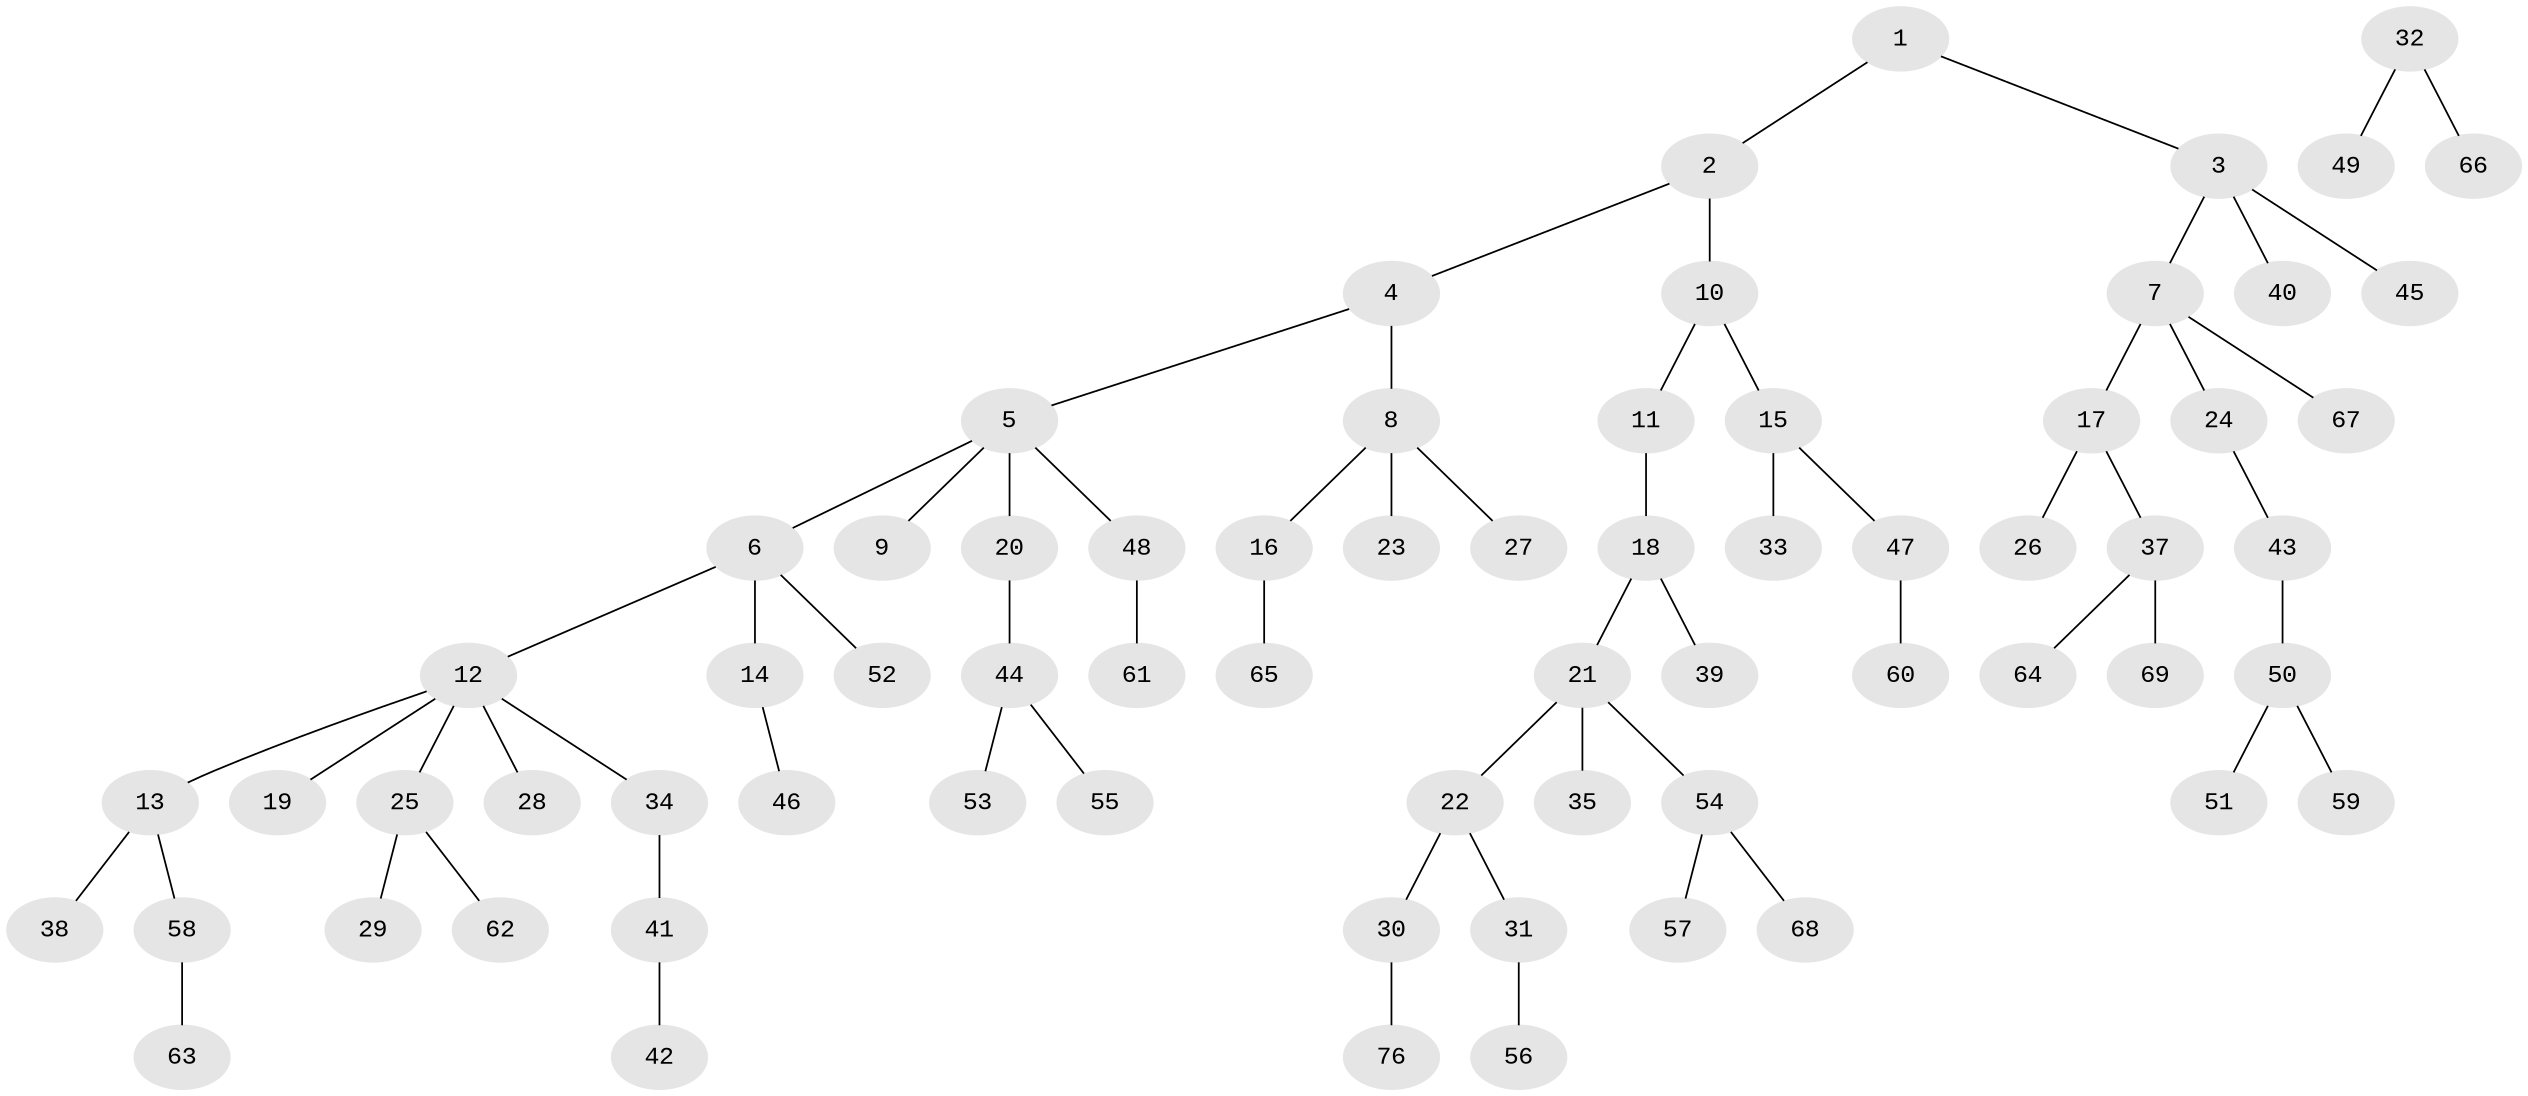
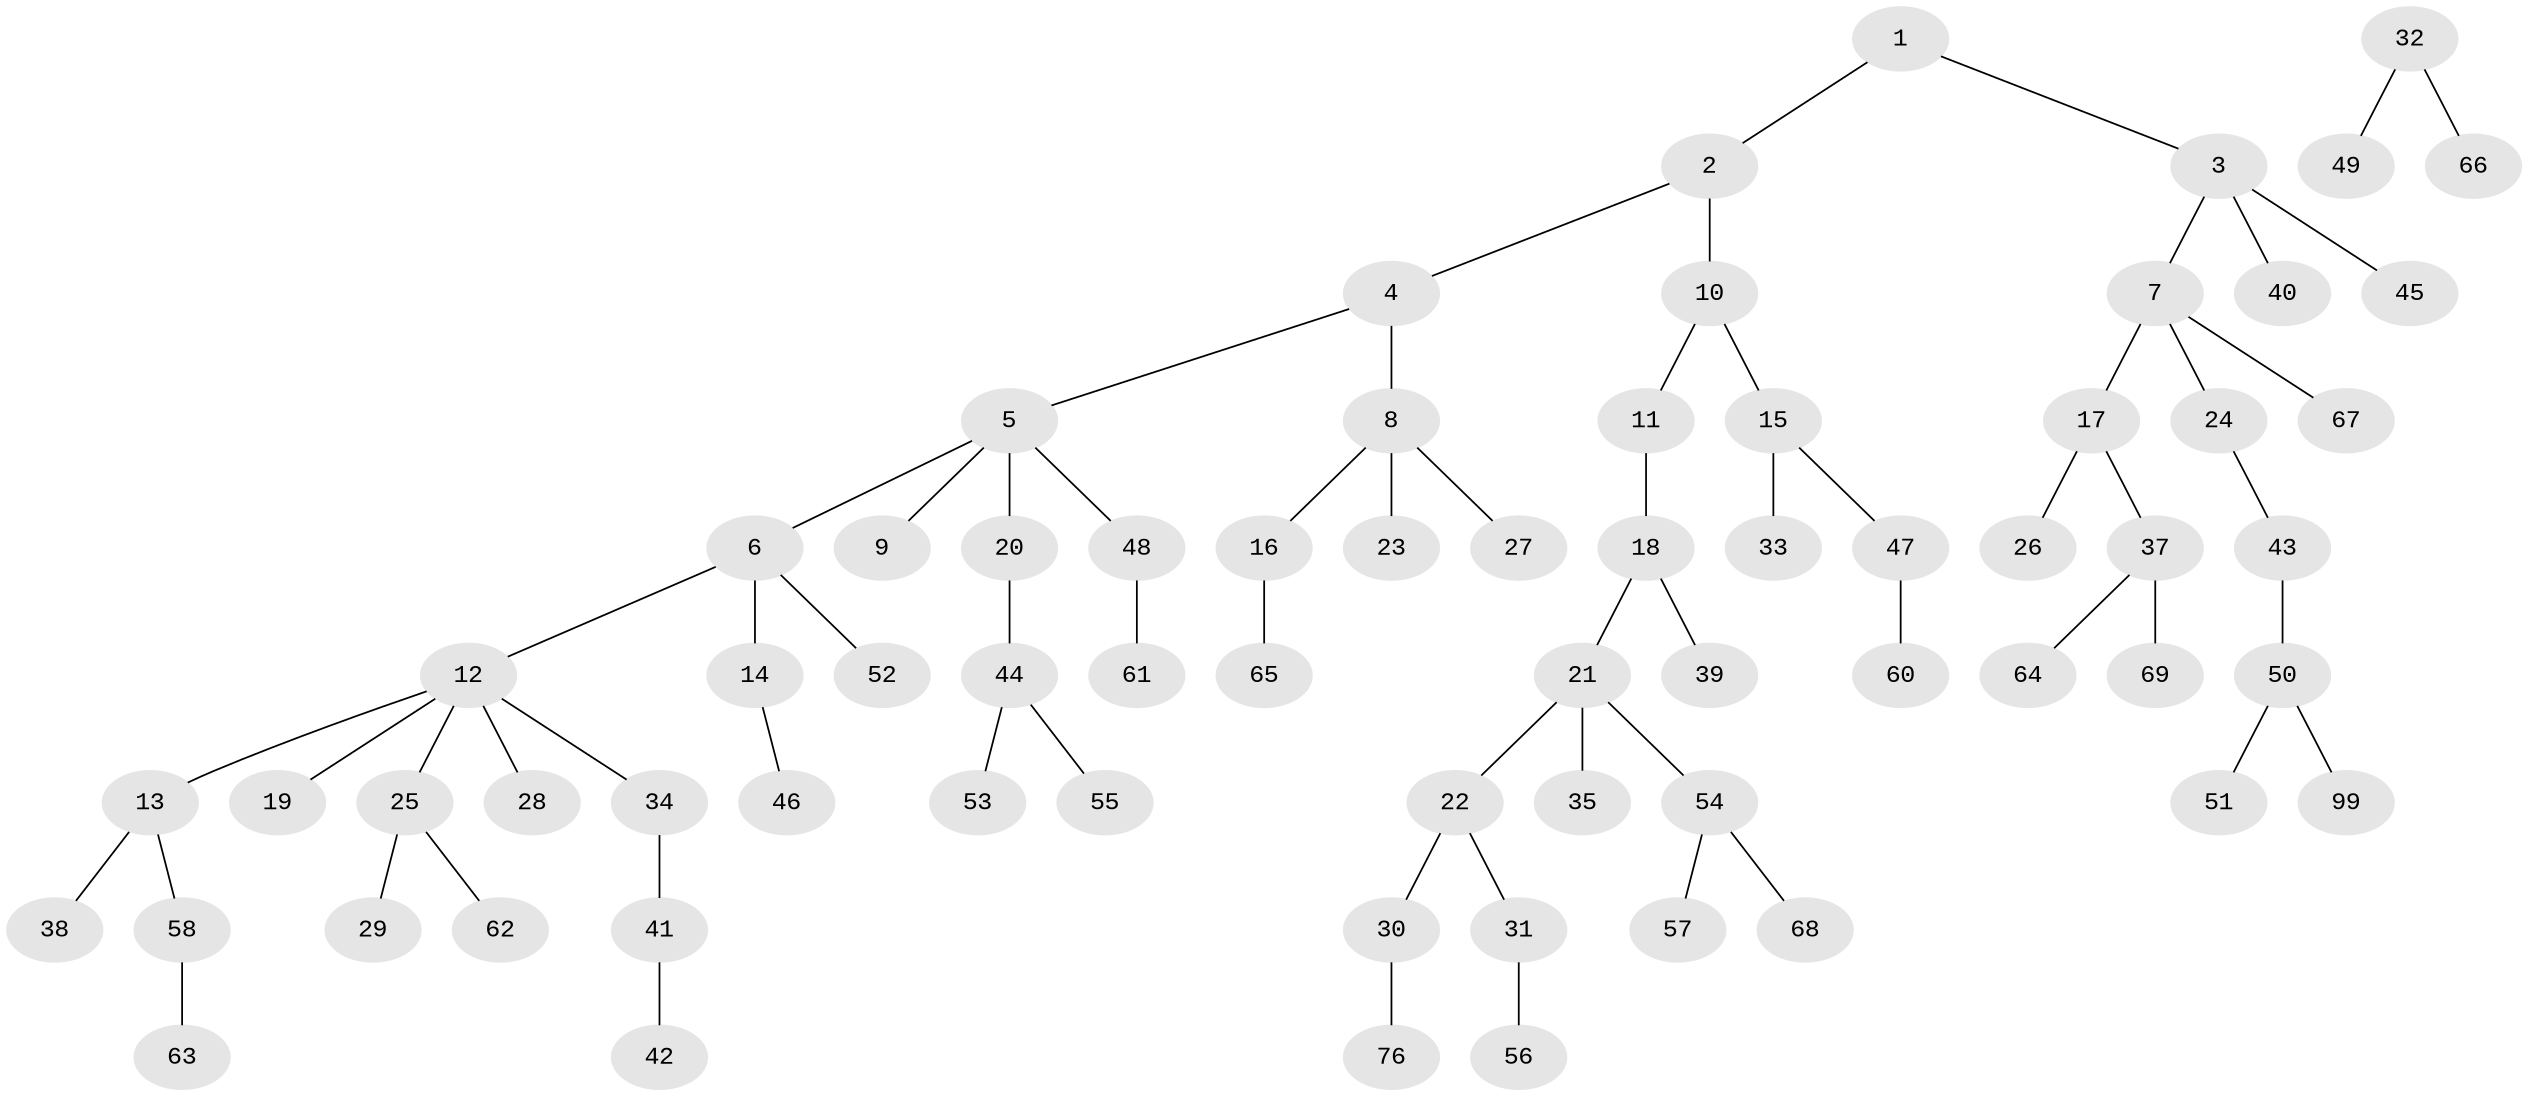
node "59": label "59" -> "99"
